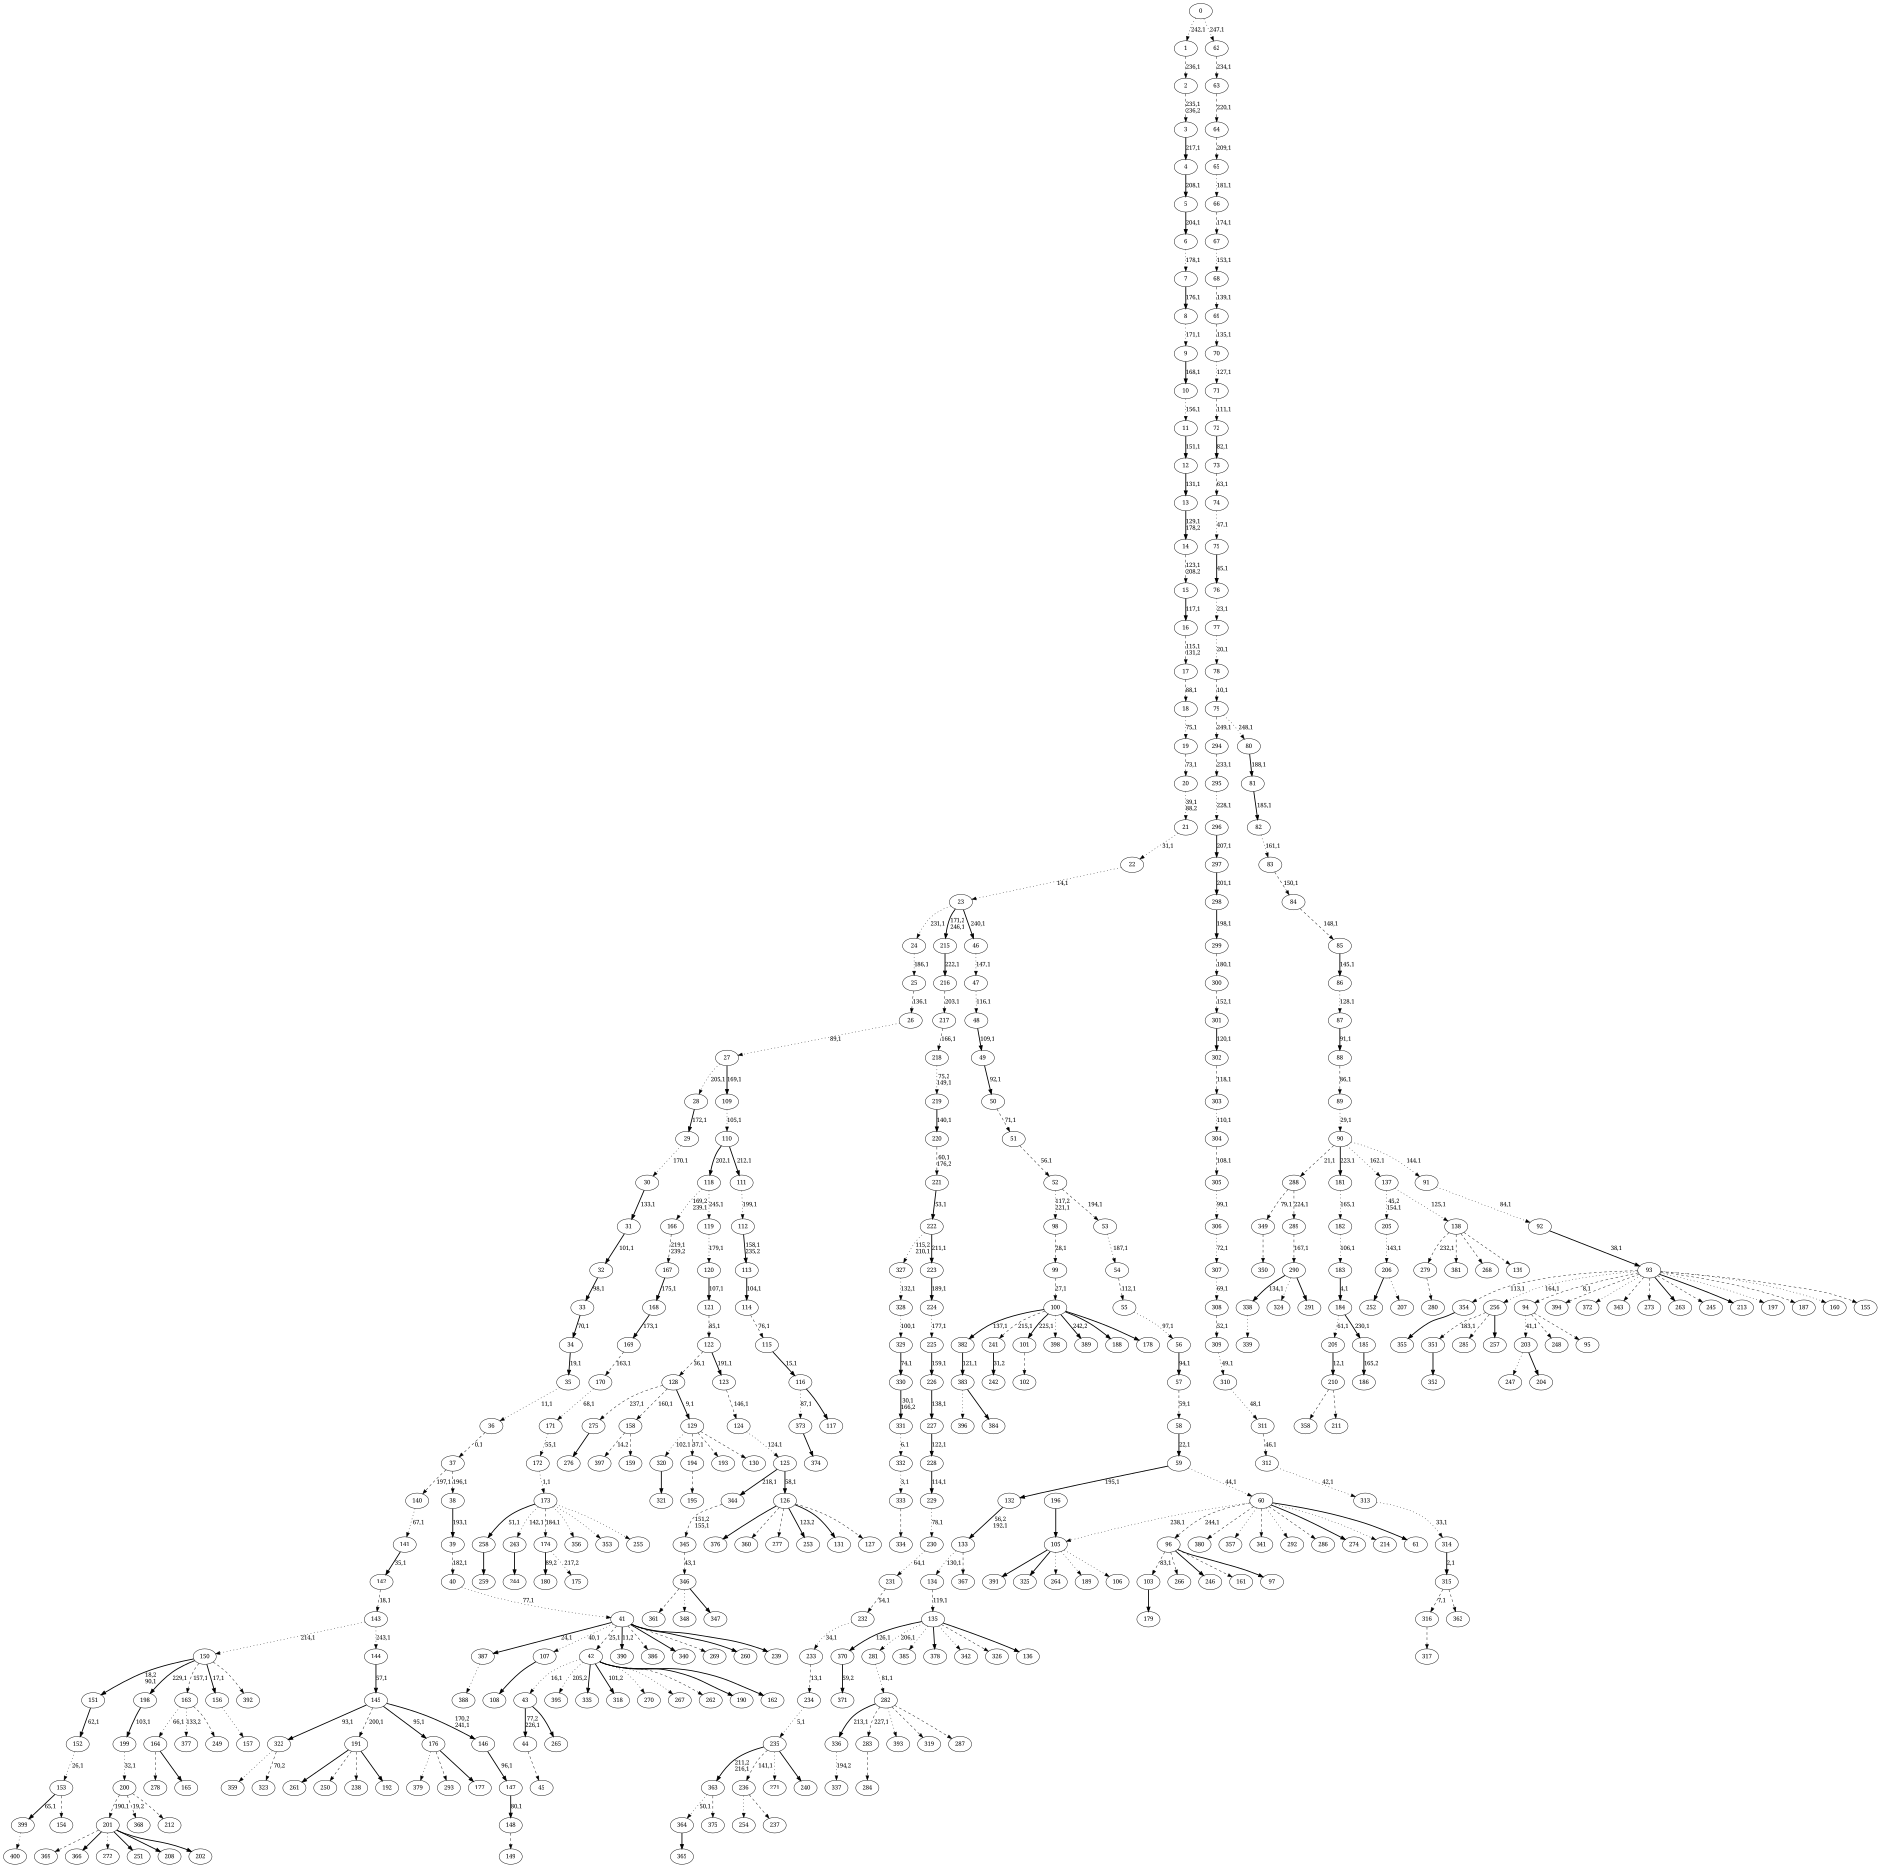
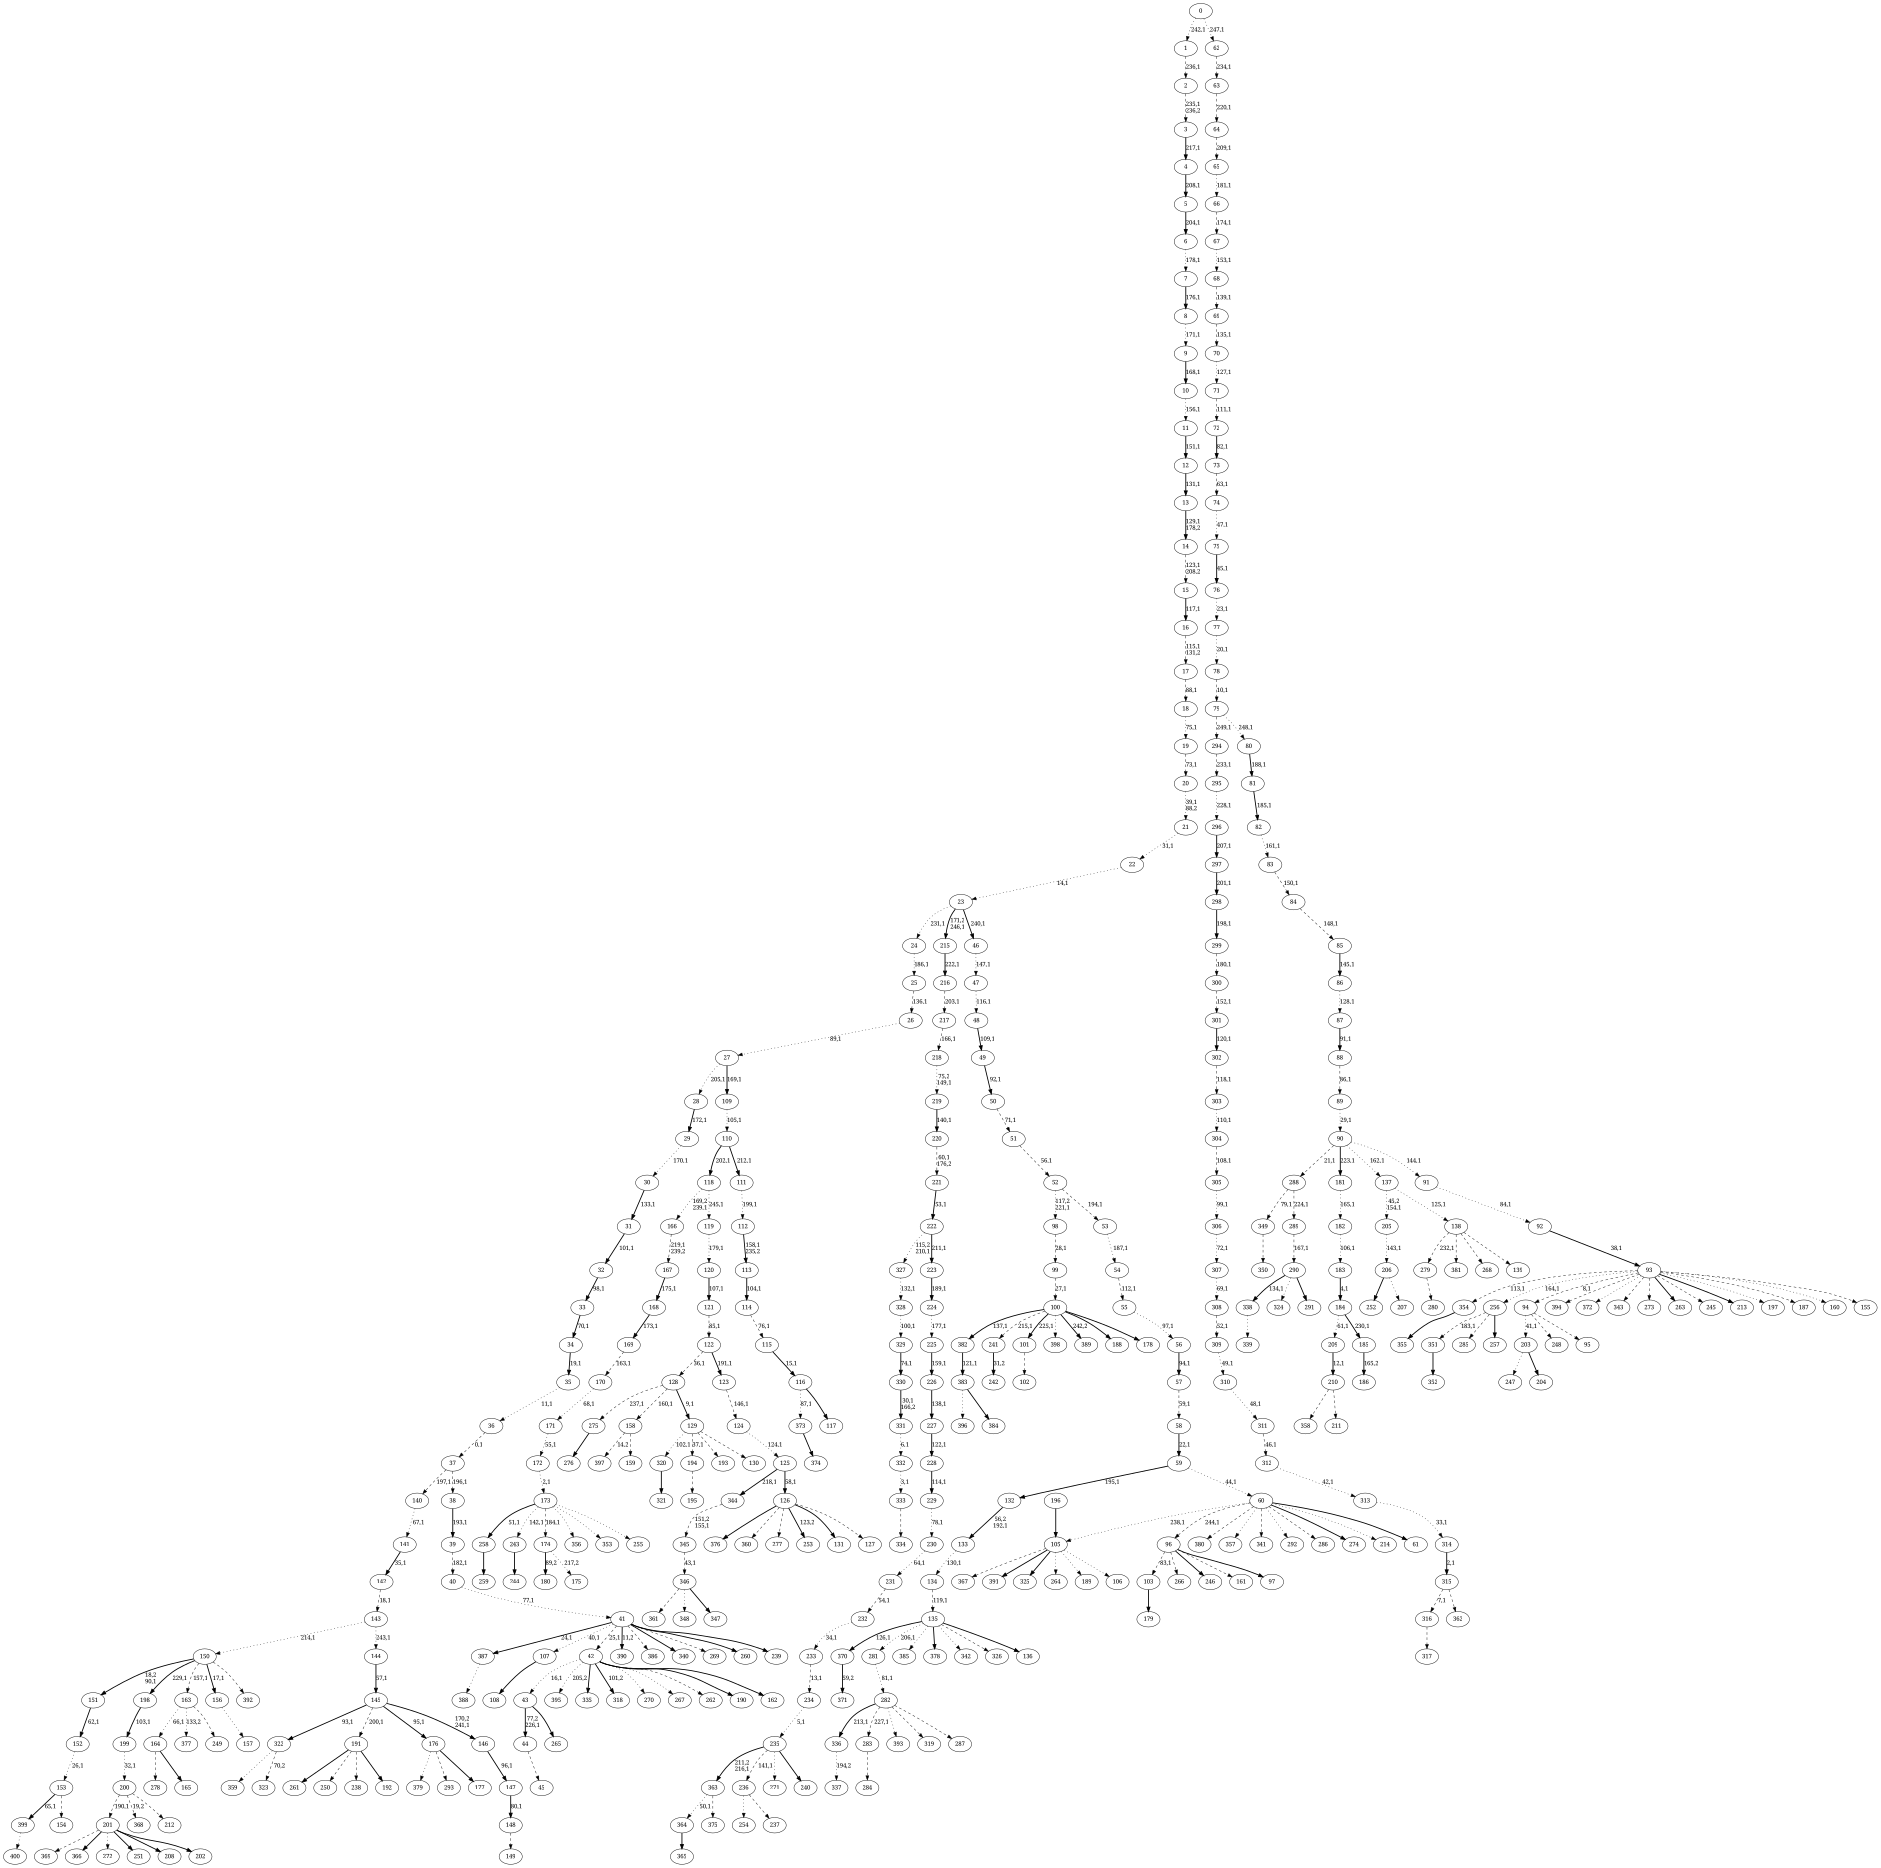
edge "172" -> "173": label "1,1" -> "2,1"
edge "133" -> "367": now "105" -> "367"
